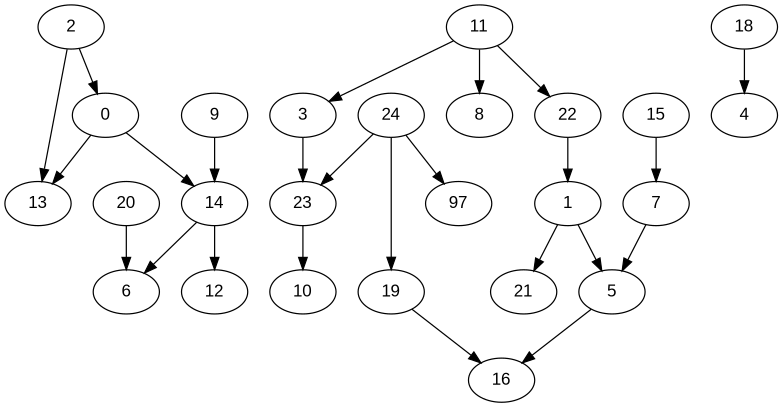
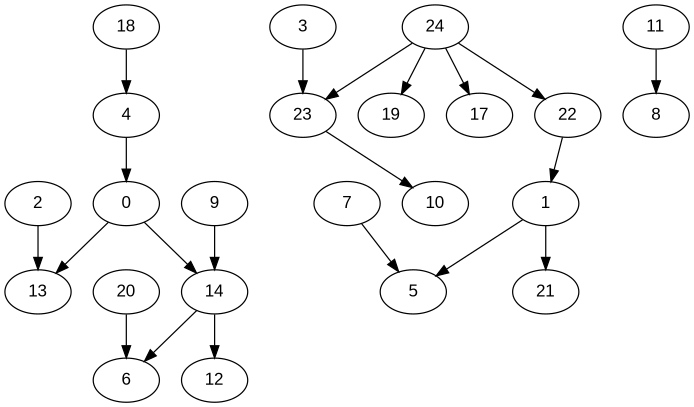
edge "2" -> "0": now "4" -> "0"
edge "11" -> "22": now "24" -> "22"
edge "11" -> "3": removed
node "15": removed
node "97": label "97" -> "17"
node "16": removed
